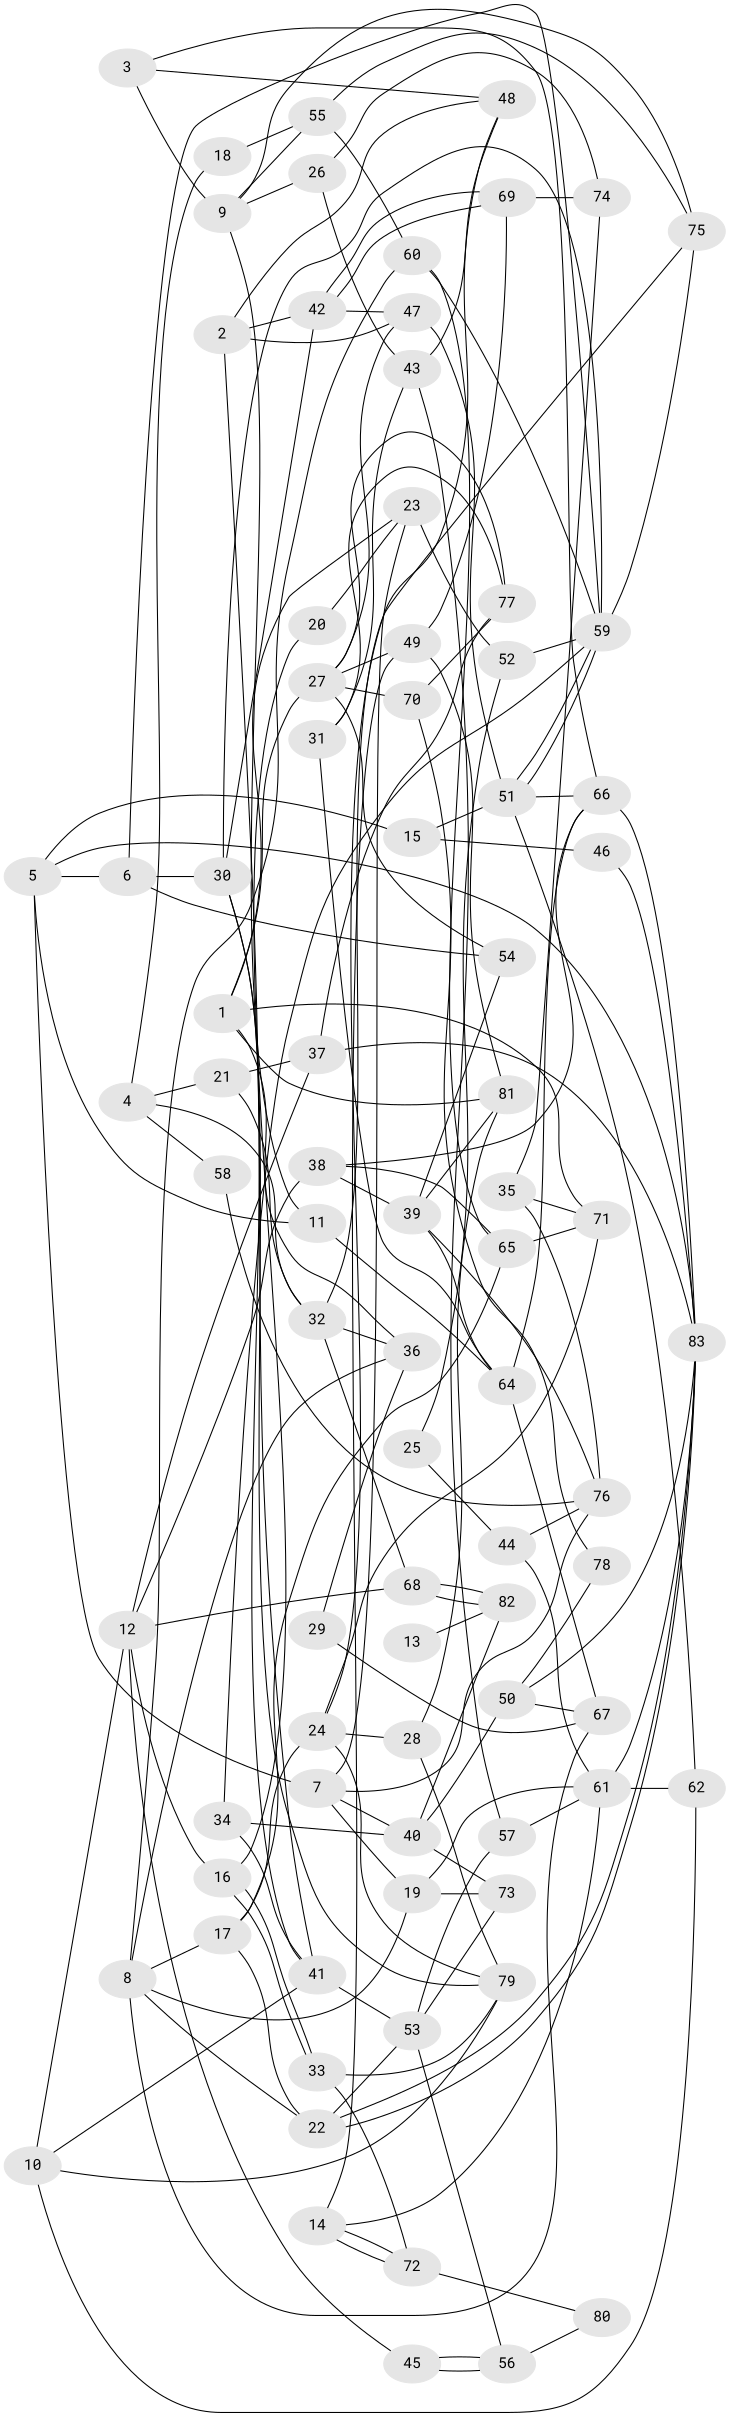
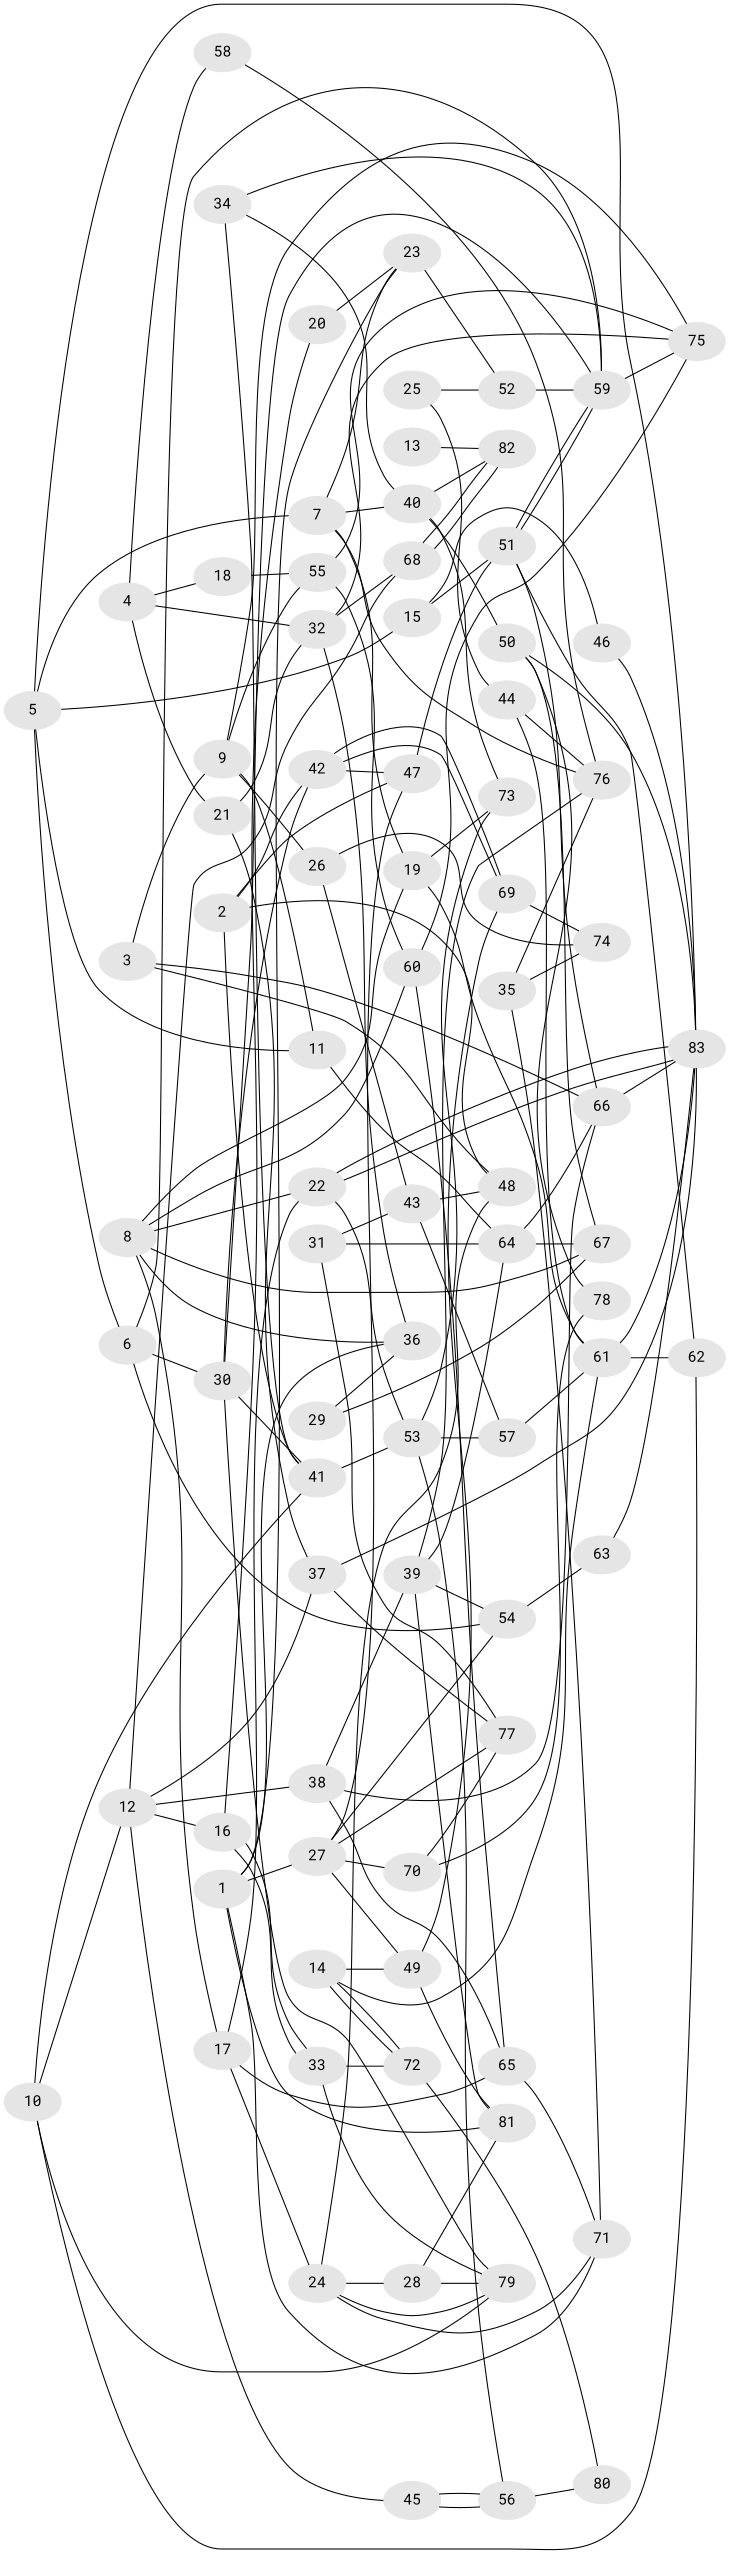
edge "60" -- "59": now "60" -- "75"
node "63": added
